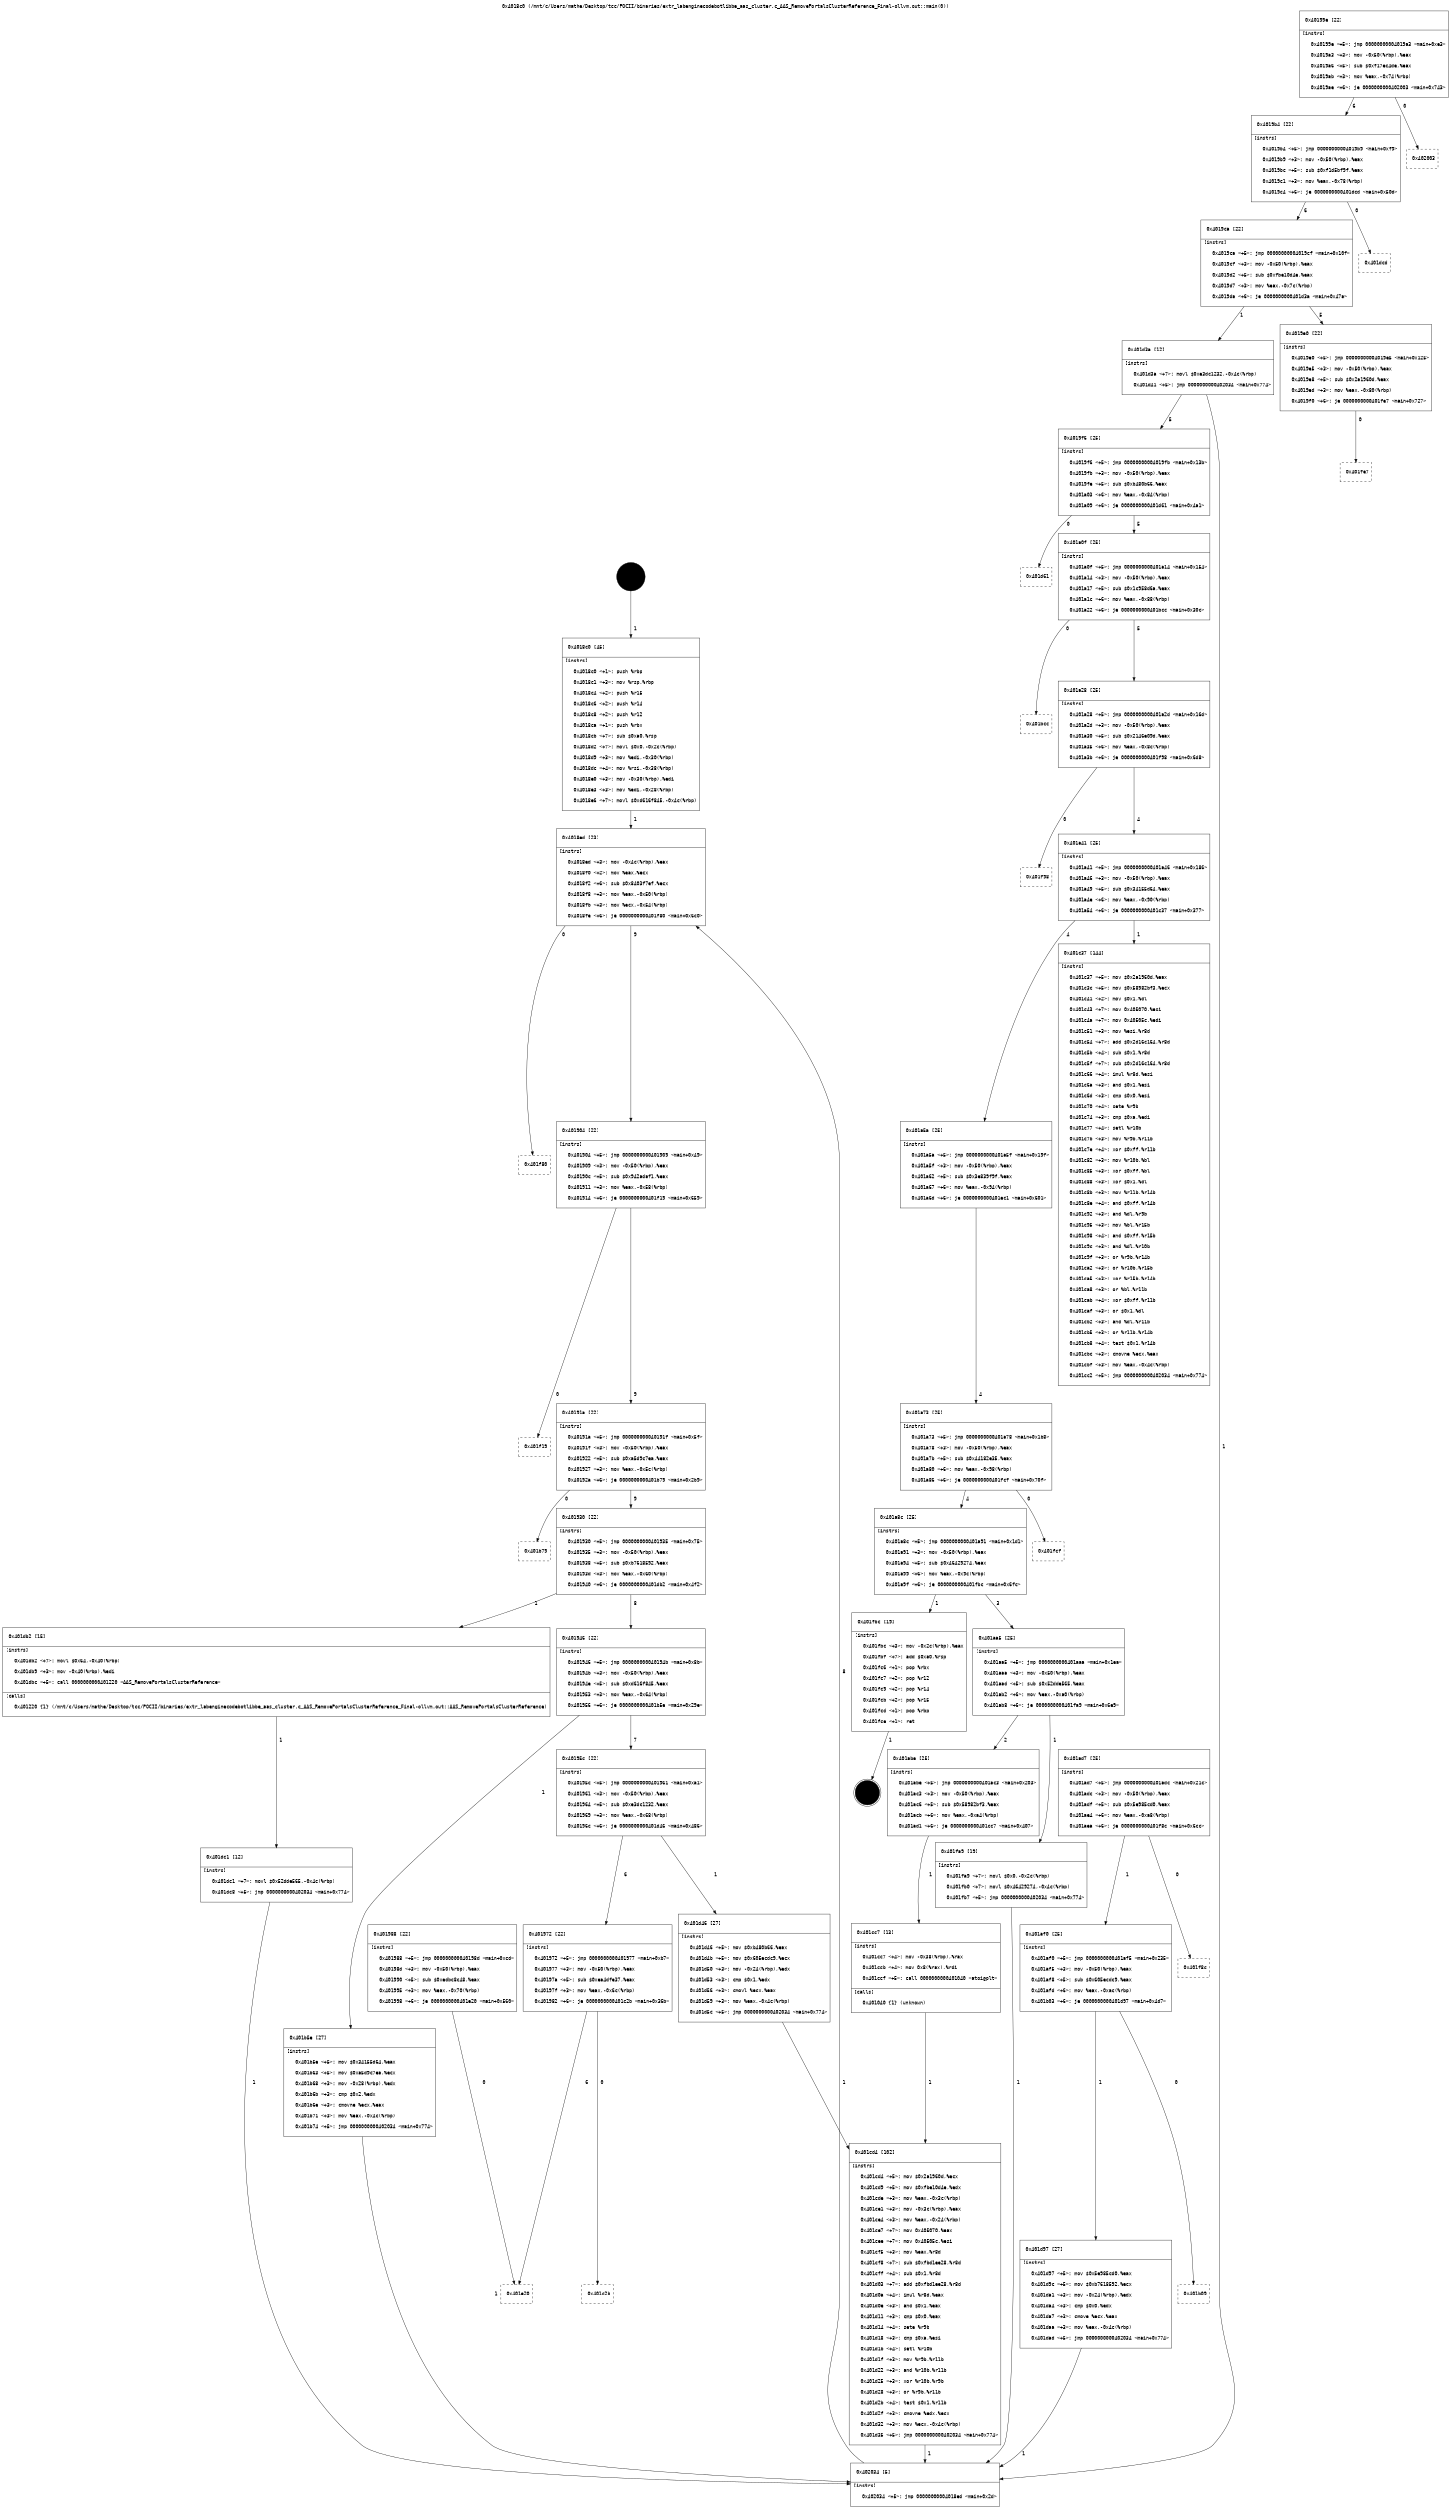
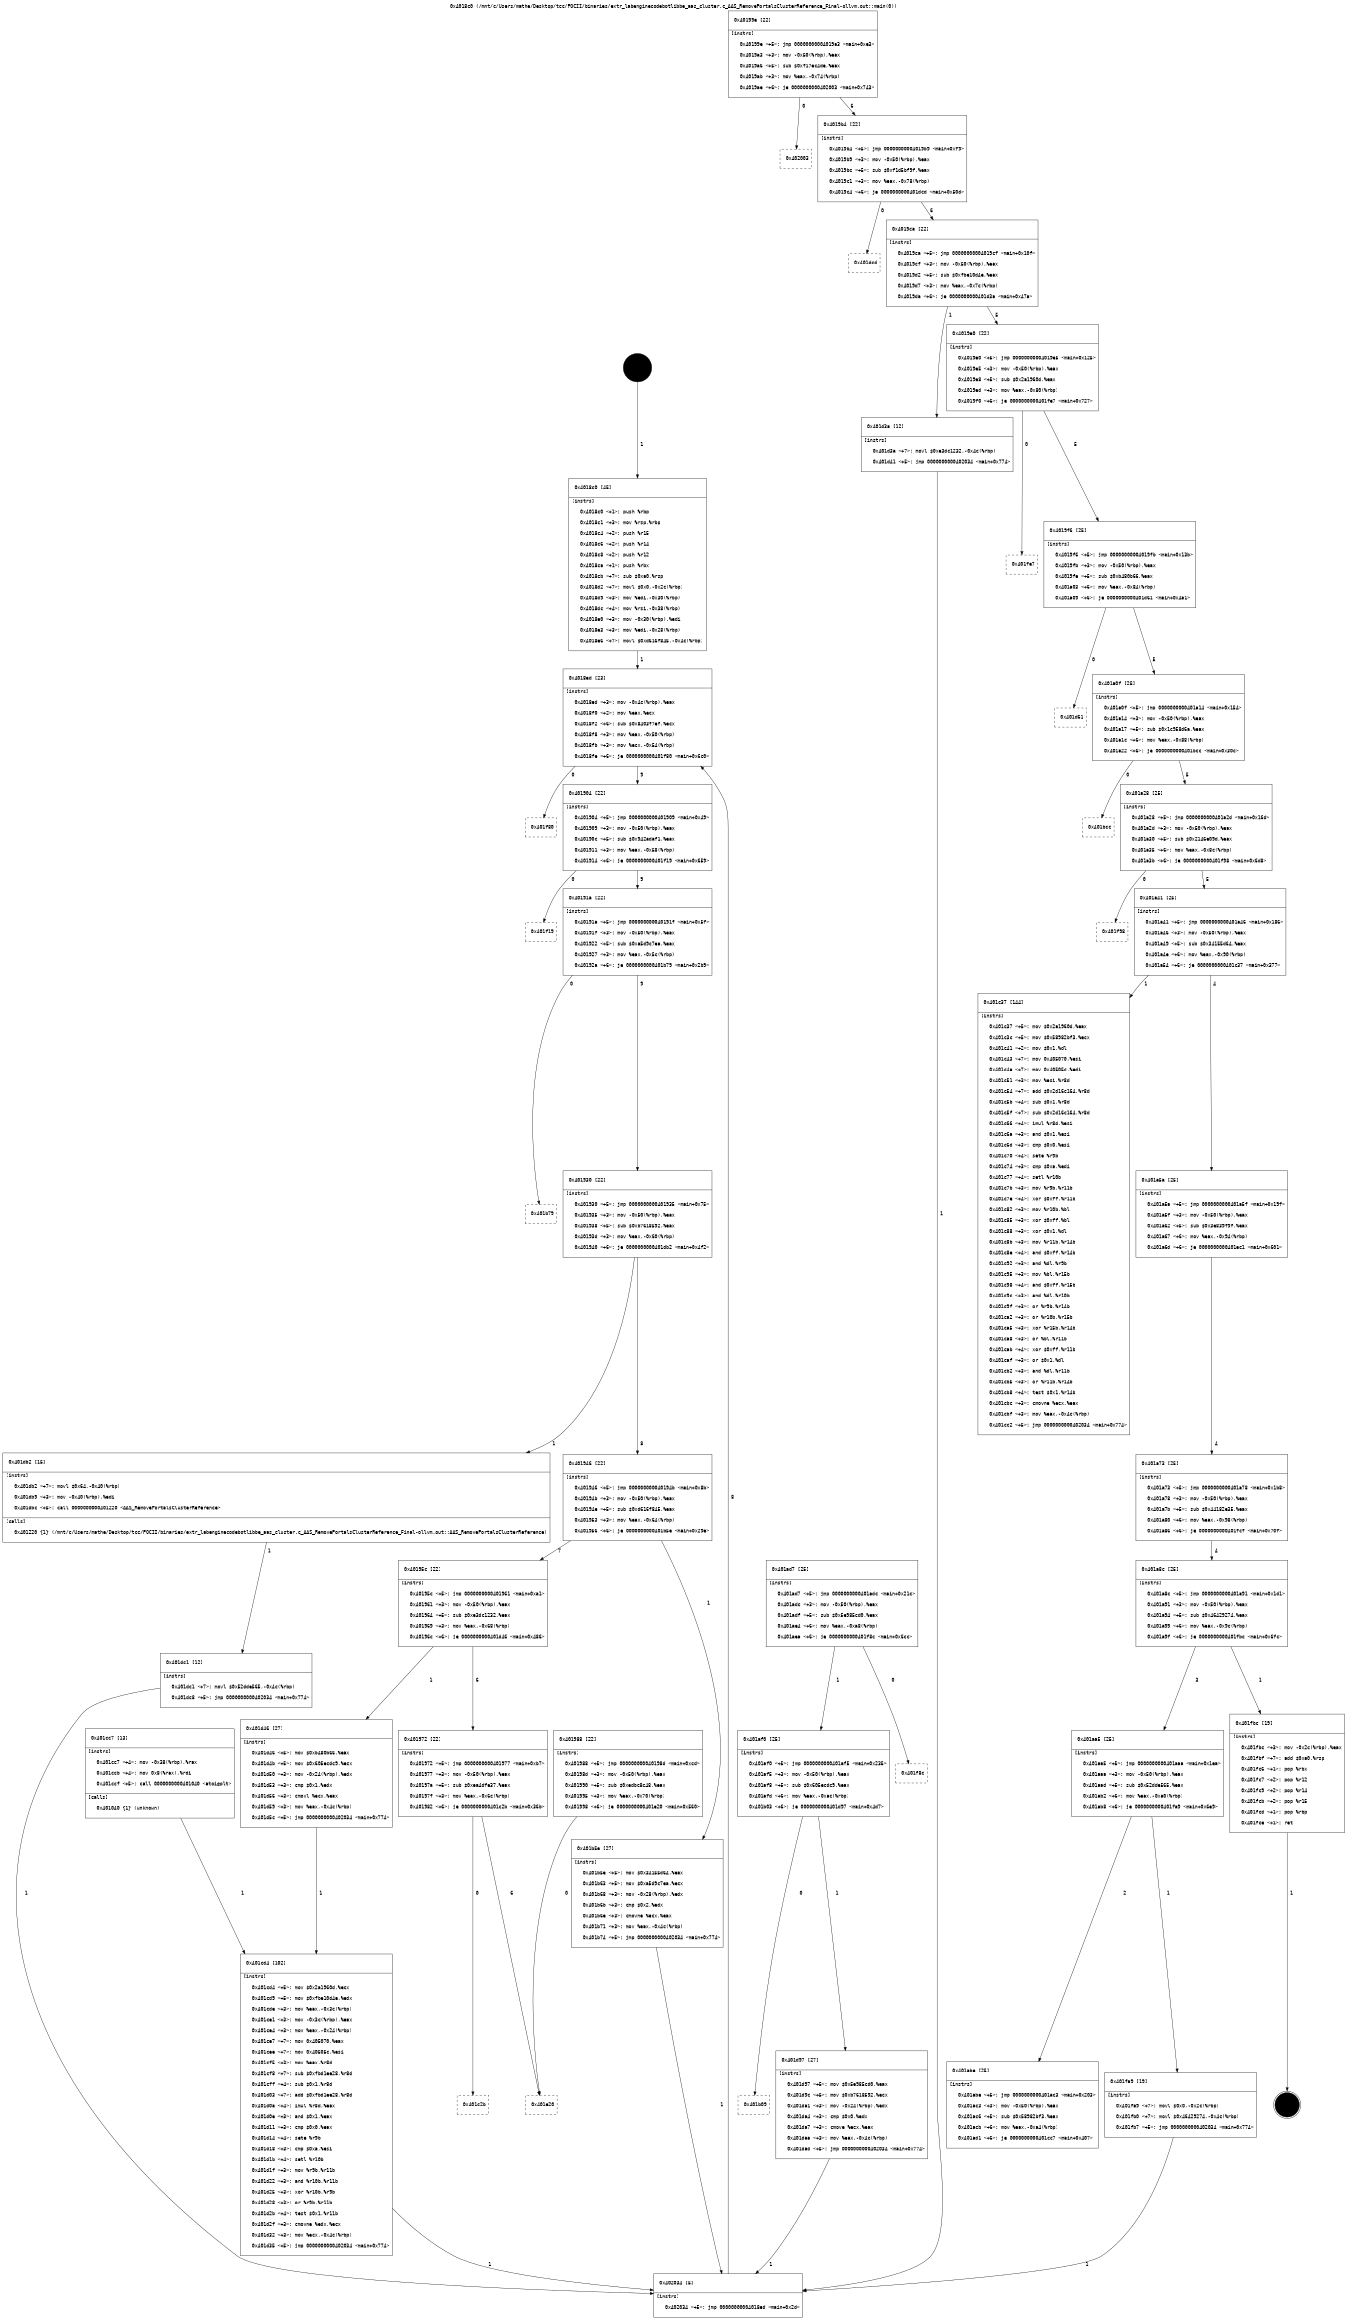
edge "0x401d3a [12]" -> "0x4019f6 [25]": now "0x4019e0 [22]" -> "0x4019f6 [25]"
edge "0x401a28 [25]" -> "0x401a41 [25]": label " 4" -> " 5"
node "0x401fcf": removed
edge "0x401abe [25]" -> "0x401cc7 [13]": removed, label "1"
